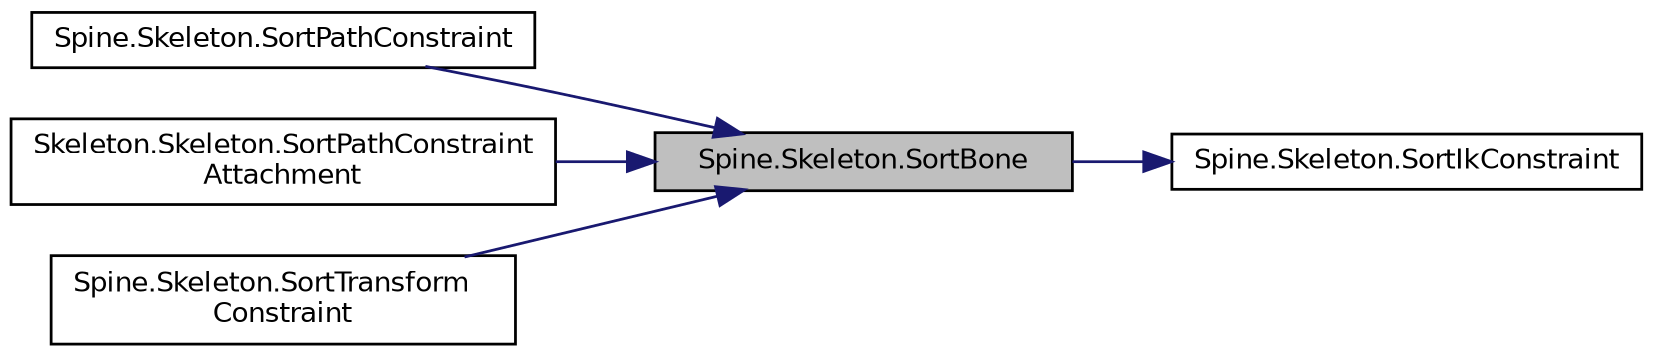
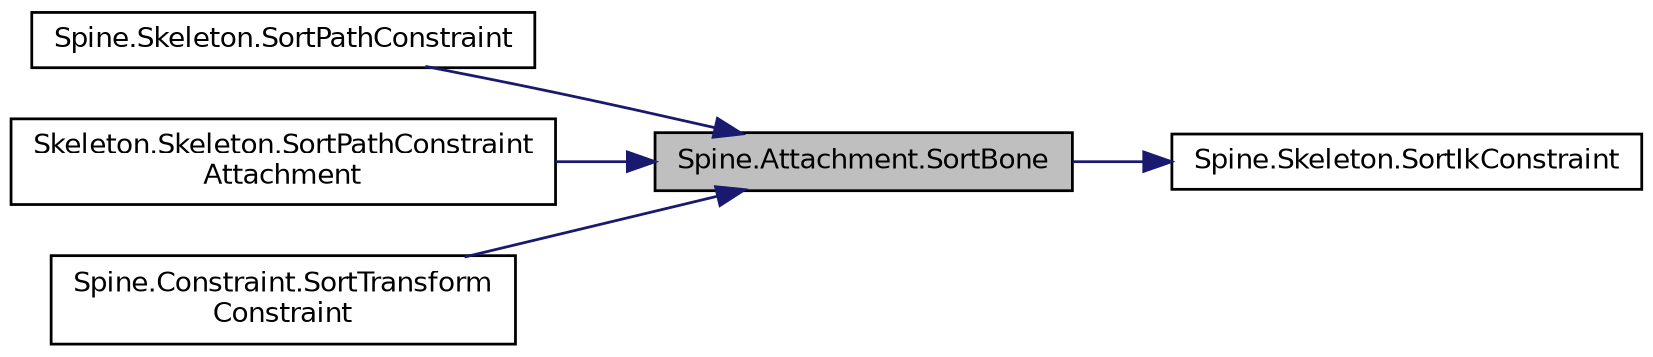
node "Spine.Skeleton.SortBone": label "Spine.Skeleton.SortBone" -> "Spine.Attachment.SortBone"
node "Spine.Skeleton.SortTransform Constraint": label "Spine.Skeleton.SortTransform Constraint" -> "Spine.Constraint.SortTransform Constraint"
